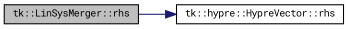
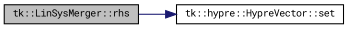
node "tk::hypre::HypreVector::rhs": label "tk::hypre::HypreVector::rhs" -> "tk::hypre::HypreVector::set"
